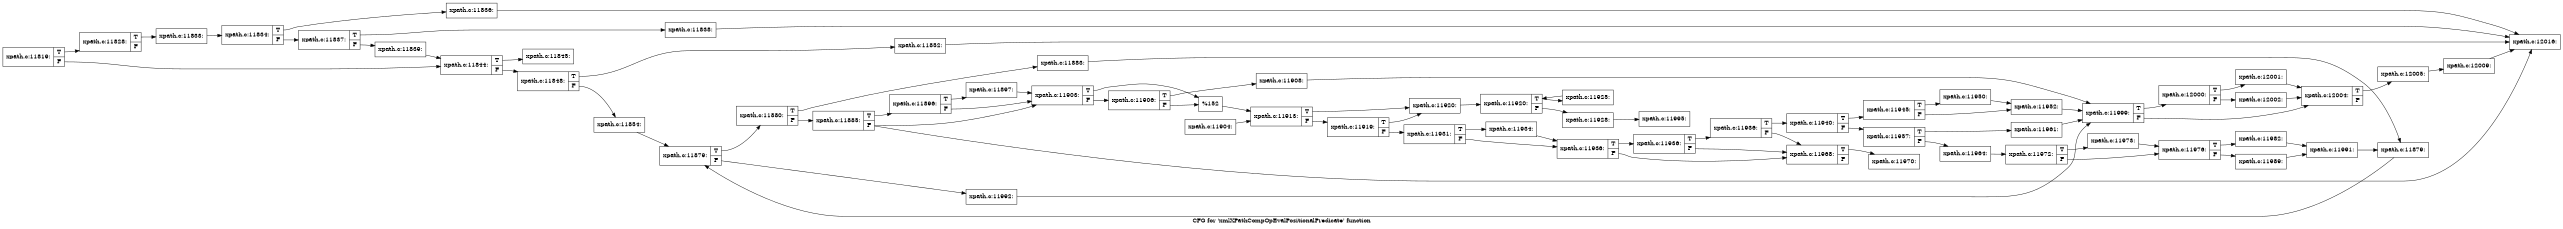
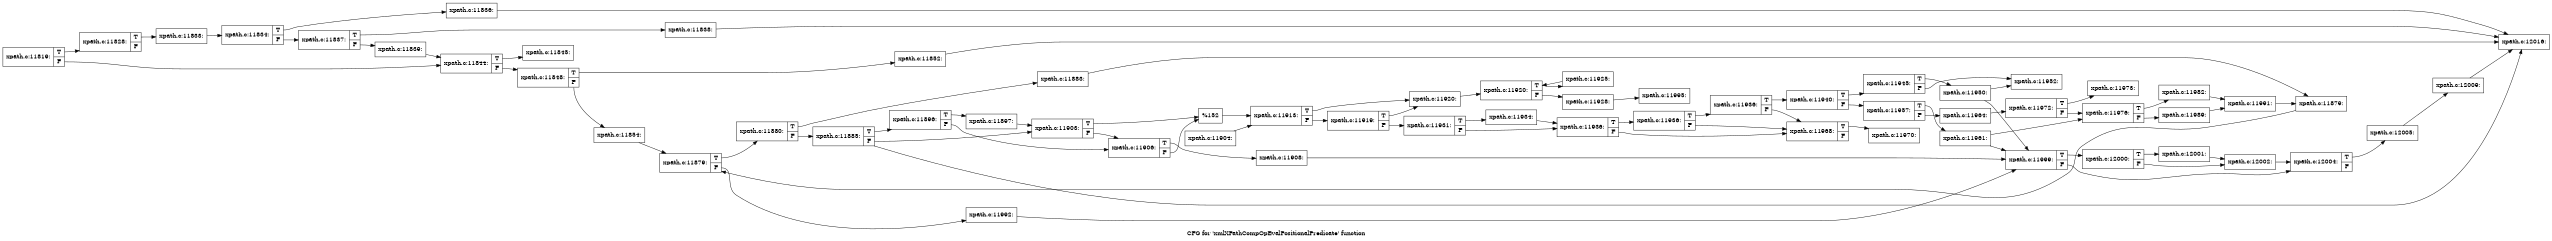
edge "xpath.c:12001:" -> "xpath.c:12004:": now "xpath.c:12001:" -> "xpath.c:12002:"
edge "xpath.c:11896:" -> "xpath.c:11903:": now "xpath.c:11896:" -> "xpath.c:11906:"
edge "xpath.c:11952:" -> "xpath.c:11999:": now "xpath.c:11950:" -> "xpath.c:11999:"
edge "xpath.c:11973:" -> "xpath.c:11976:": now "xpath.c:11961:" -> "xpath.c:11976:"
